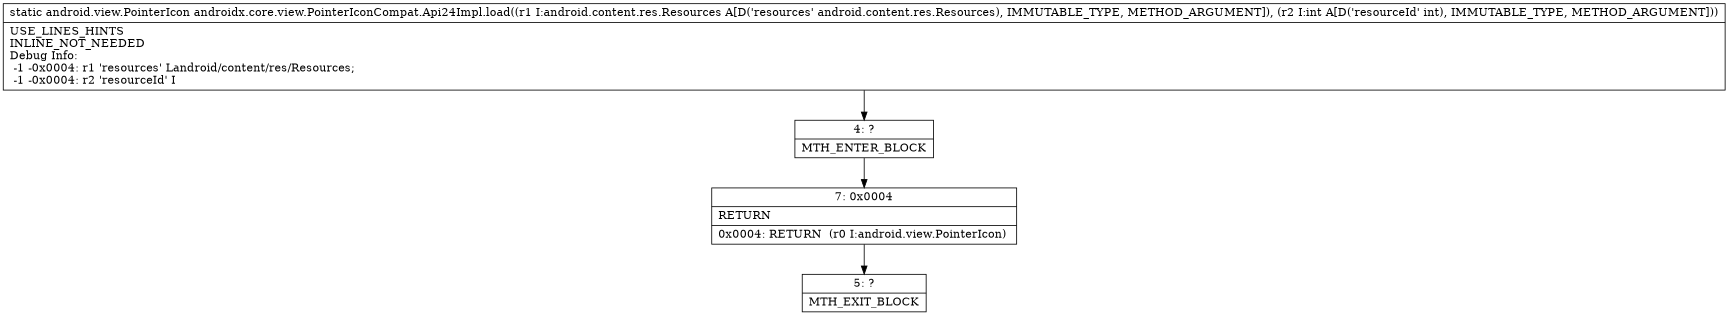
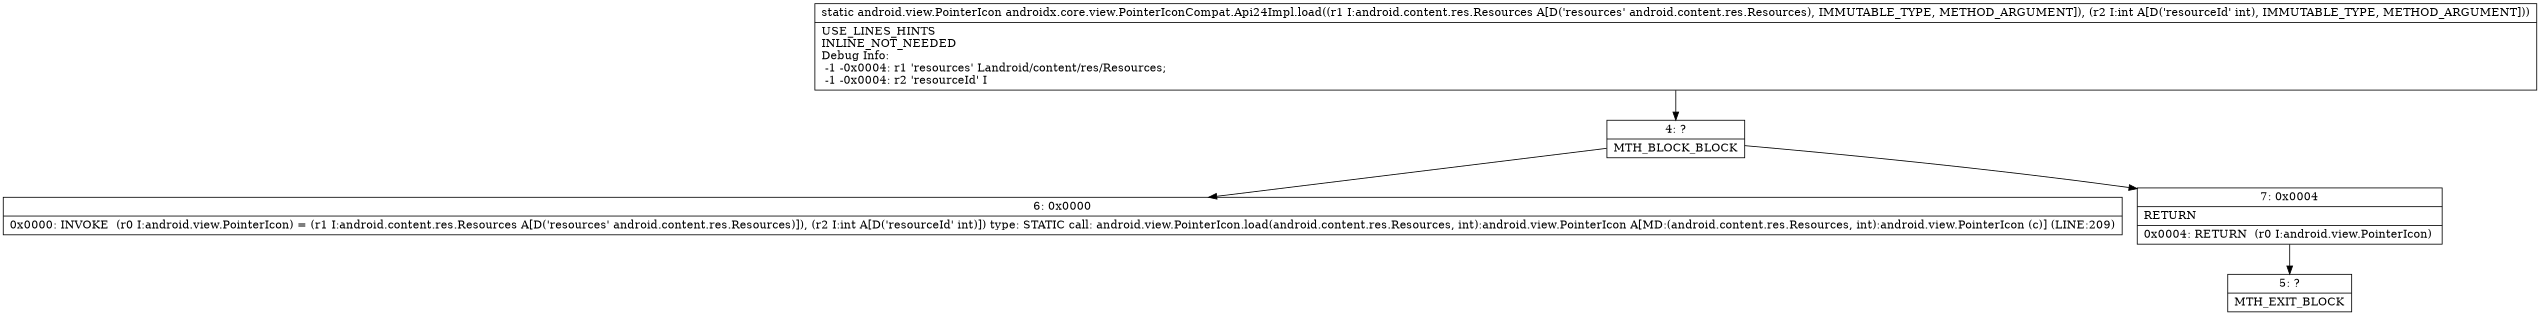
node "4: ?": text "MTH_ENTER_BLOCK" -> "MTH_BLOCK_BLOCK"
node "6: 0x0000": added
